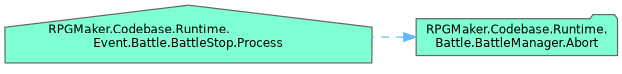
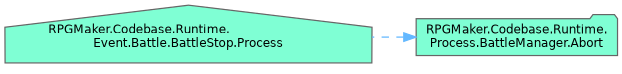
node "RPGMaker.Codebase.Runtime. Battle.BattleManager.Abort": label "RPGMaker.Codebase.Runtime. Battle.BattleManager.Abort" -> "RPGMaker.Codebase.Runtime. Process.BattleManager.Abort"
